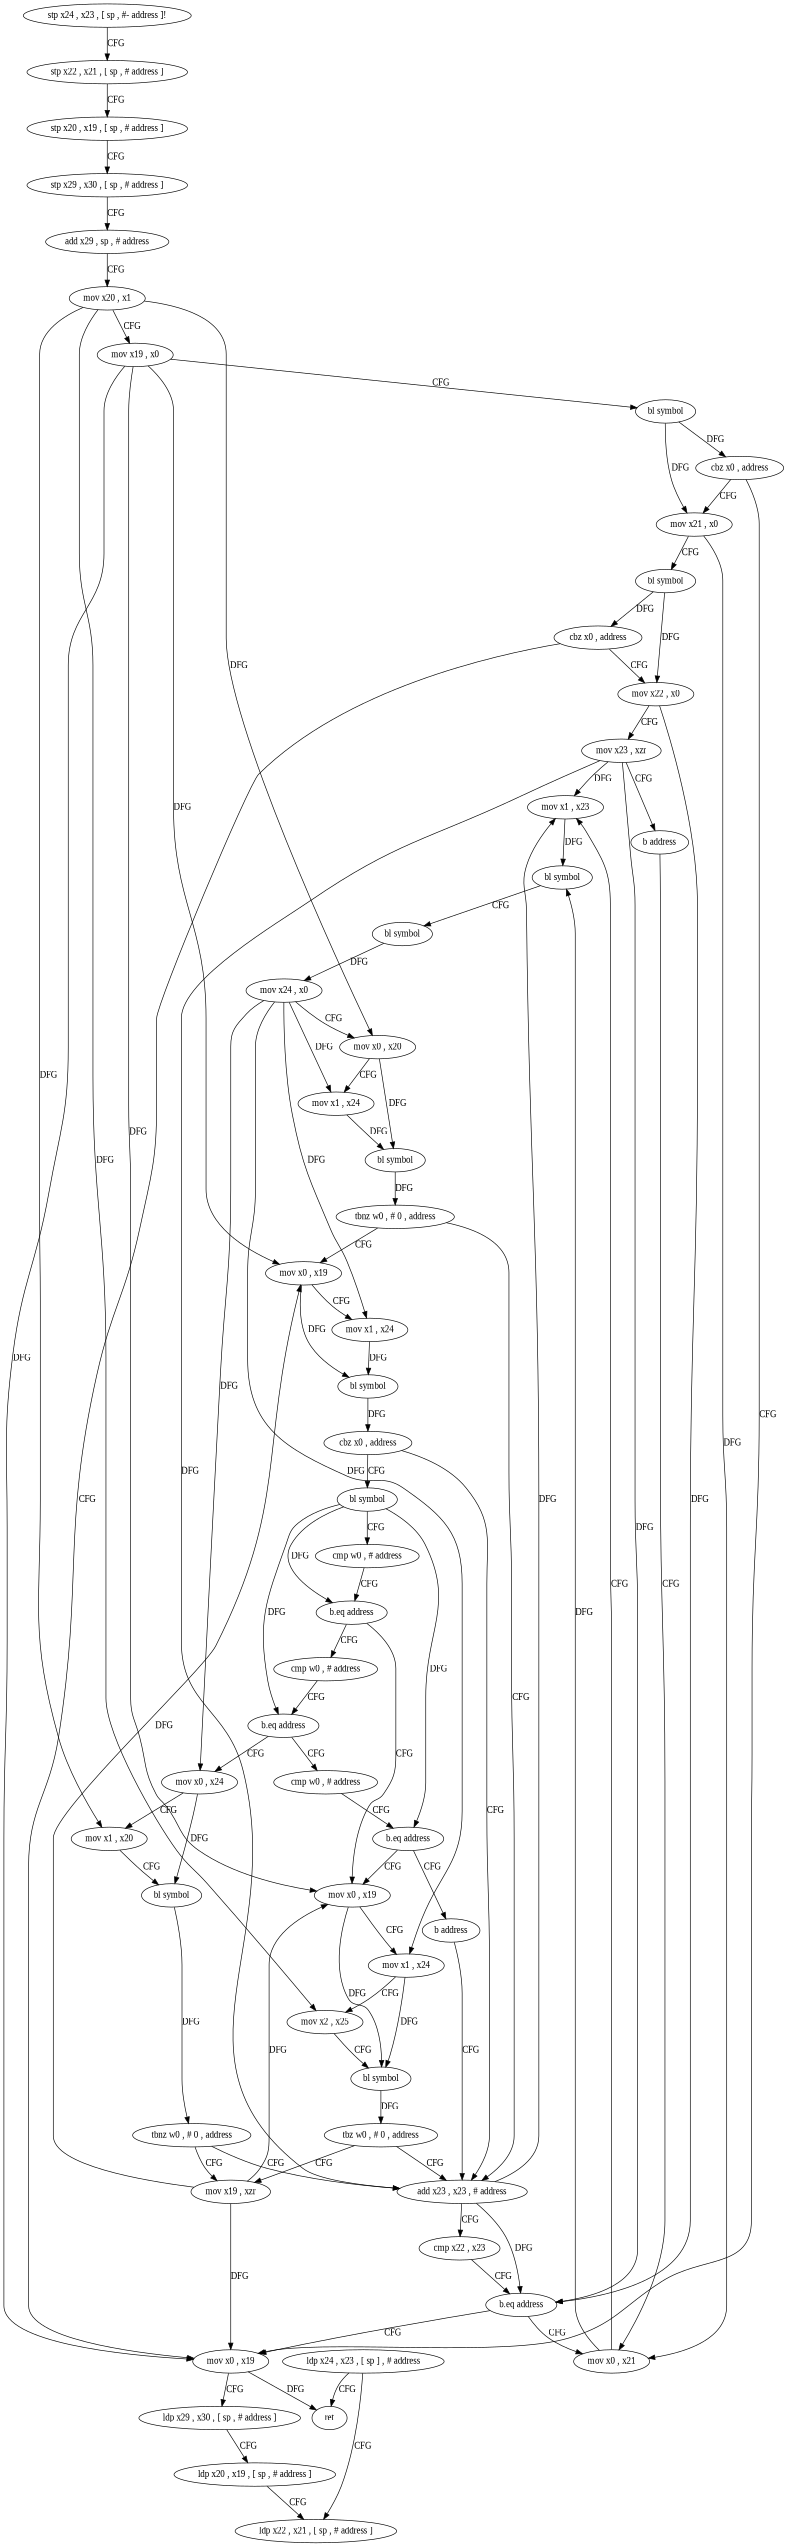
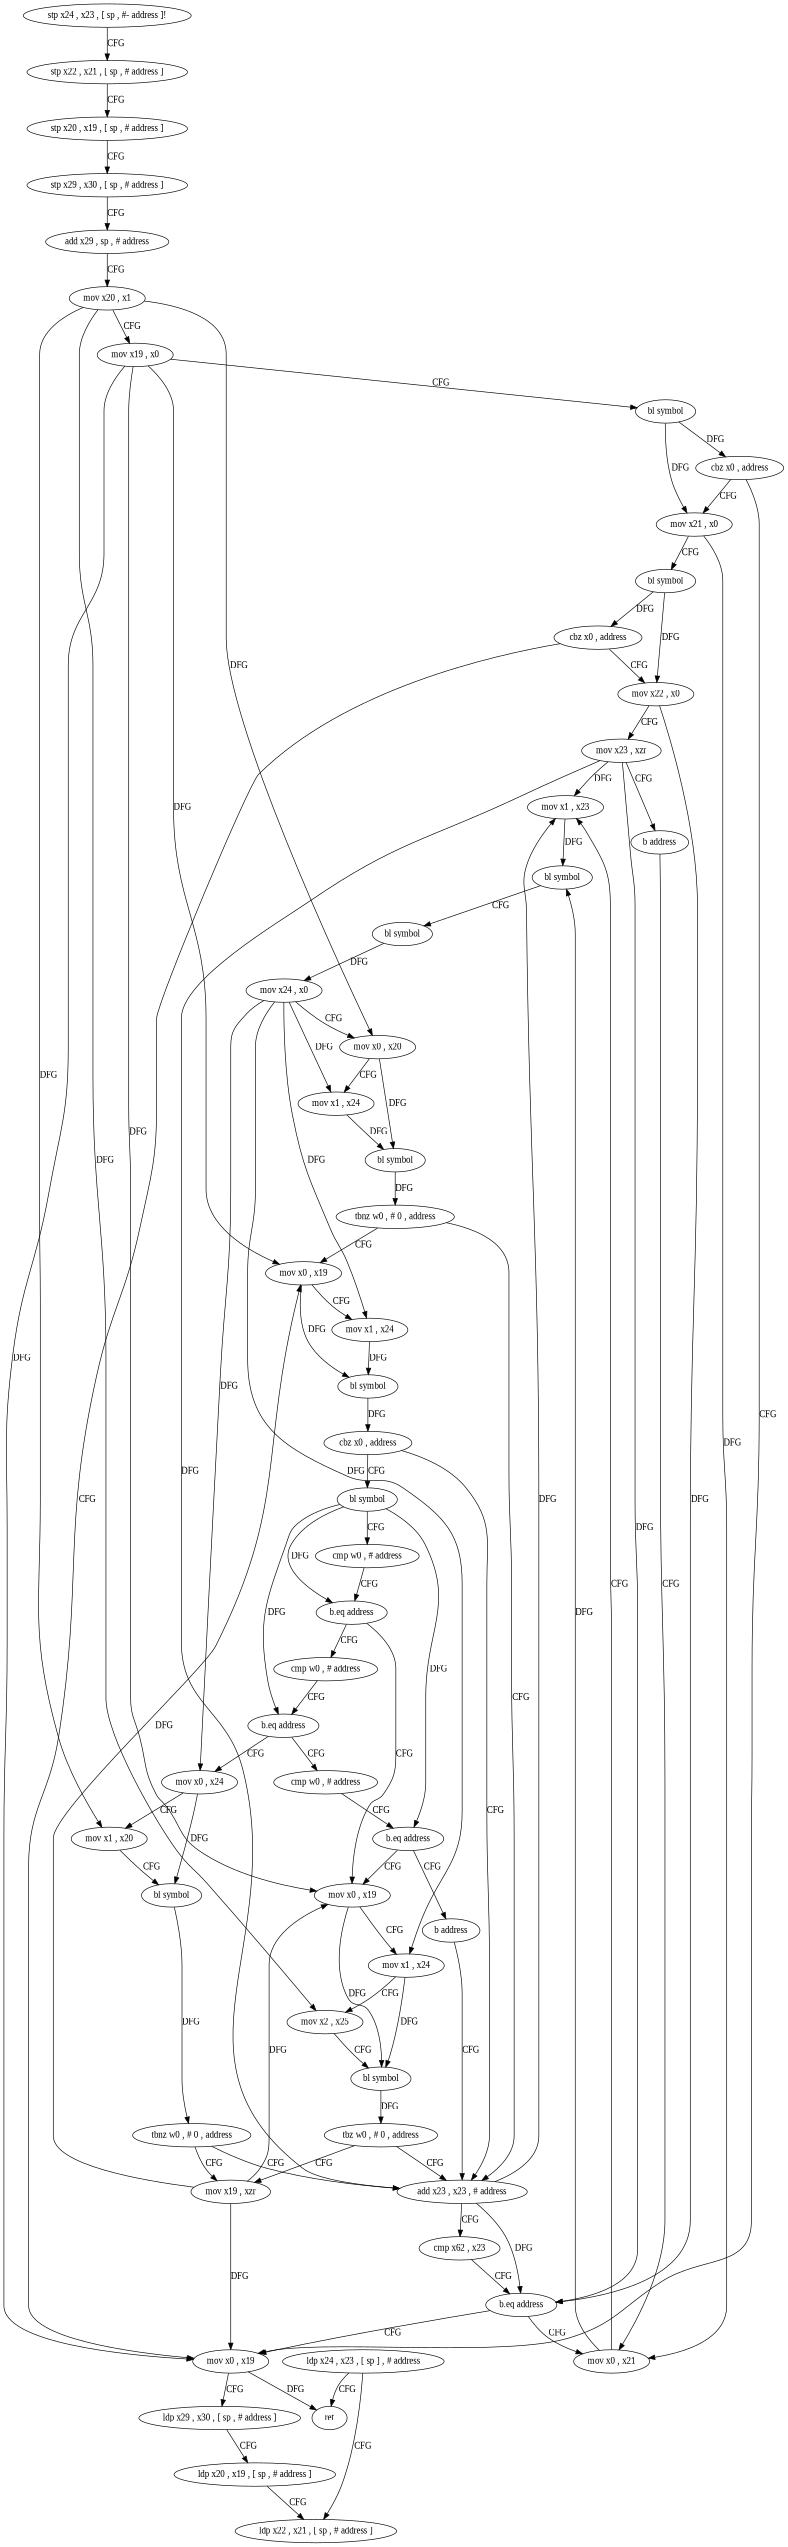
node "cmp x22 , x23": label "cmp x22 , x23" -> "cmp x62 , x23"
